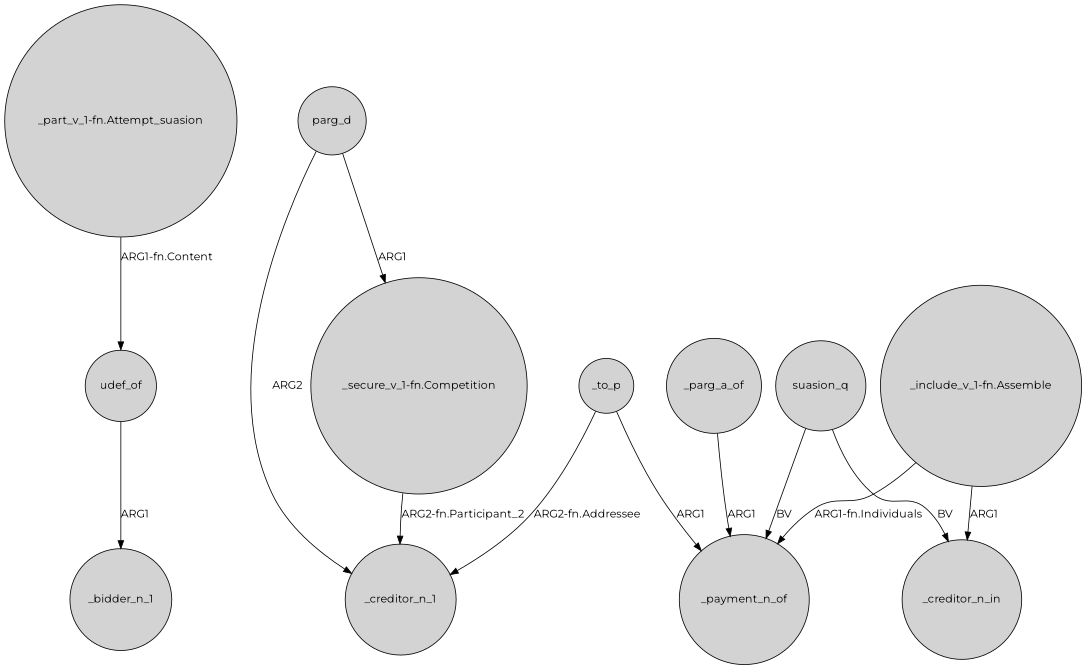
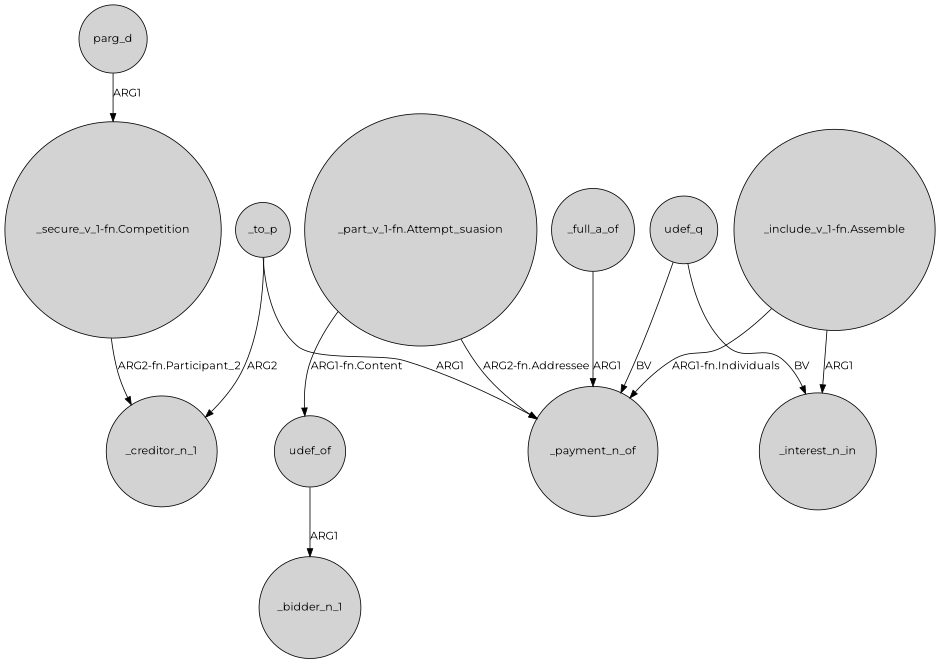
edge "parg_d" -> "_creditor_n_1": removed, label "ARG2"
edge "_part_v_1-fn.Attempt_suasion" -> "_payment_n_of": added, label "ARG2-fn.Addressee"
node "_parg_a_of": label "_parg_a_of" -> "_full_a_of"
node "suasion_q": label "suasion_q" -> "udef_q"
edge "_to_p" -> "_creditor_n_1": label "ARG2-fn.Addressee" -> "ARG2"
node "_creditor_n_in": label "_creditor_n_in" -> "_interest_n_in"
